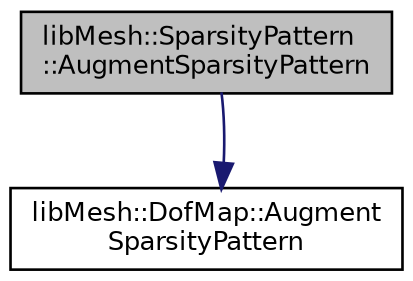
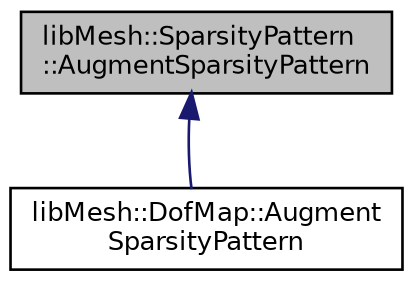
edge "libMesh::SparsityPattern ::AugmentSparsityPattern" -> "libMesh::DofMap::Augment SparsityPattern": reversed
